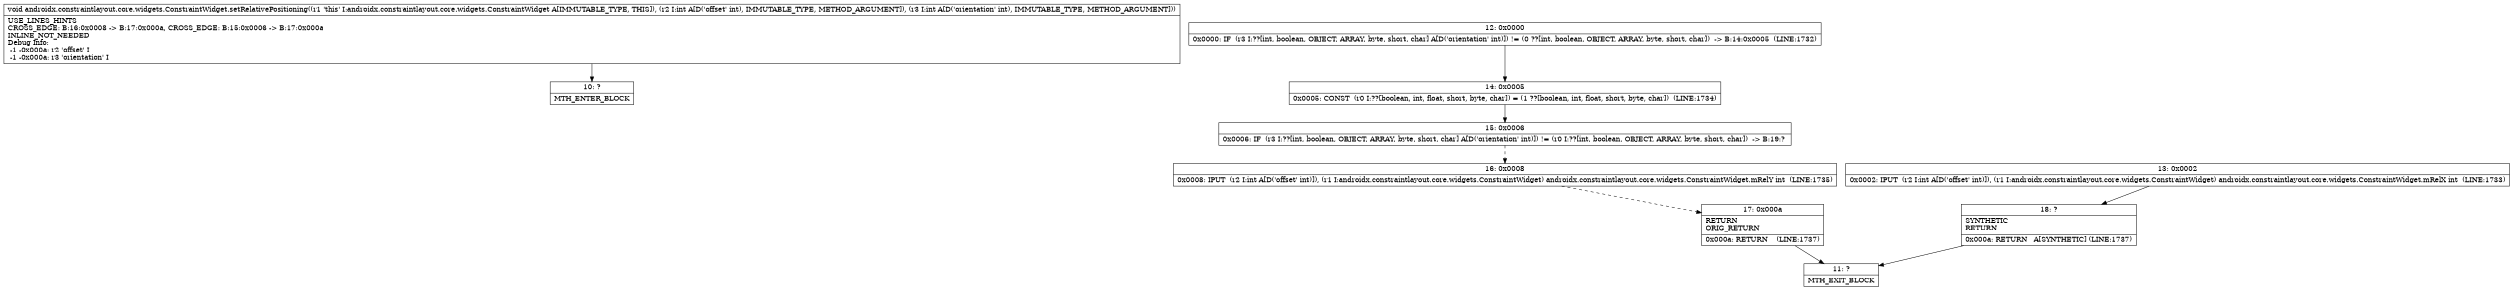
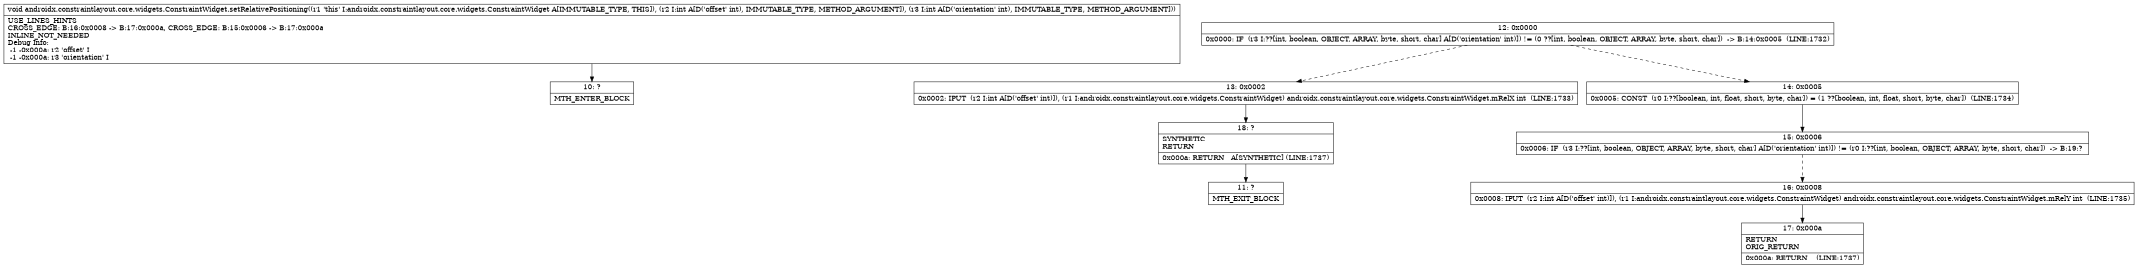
edge "12: 0x0000" -> "14: 0x0005": style solid -> dashed
edge "12: 0x0000" -> "13: 0x0002": added
edge "16: 0x0008" -> "17: 0x000a": style dashed -> solid
edge "17: 0x000a" -> "11: ?": removed
